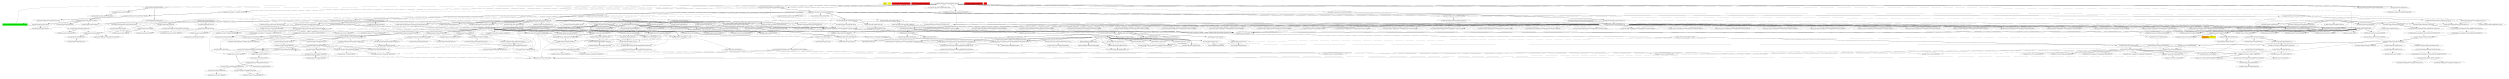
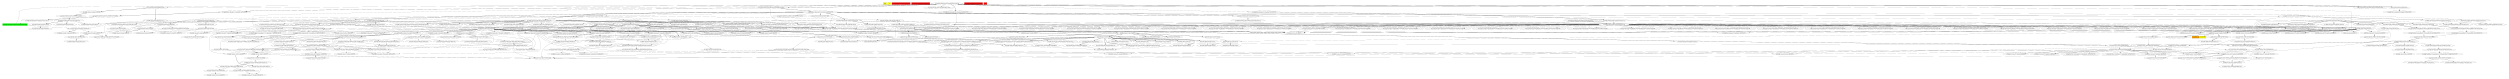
node "com.google.common.collect.ImmutableSet#222": removed
